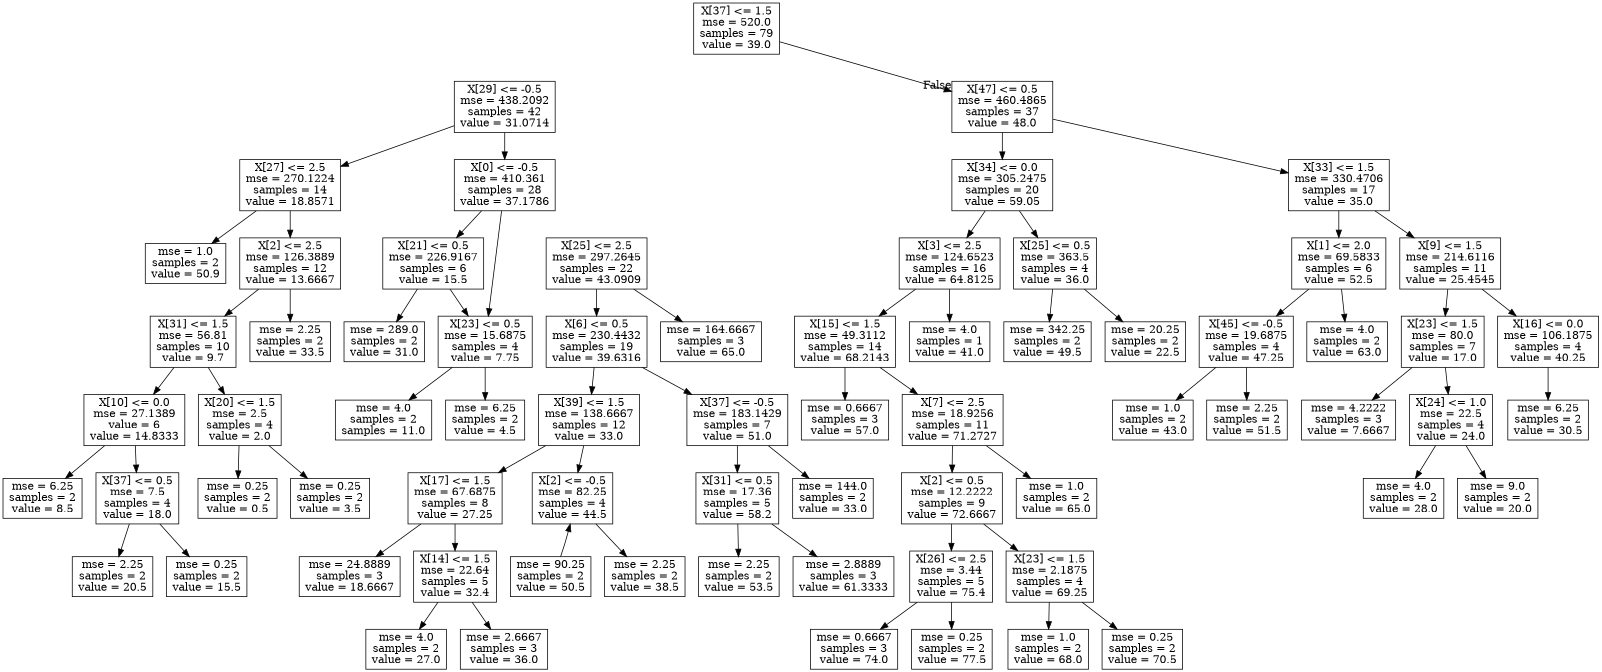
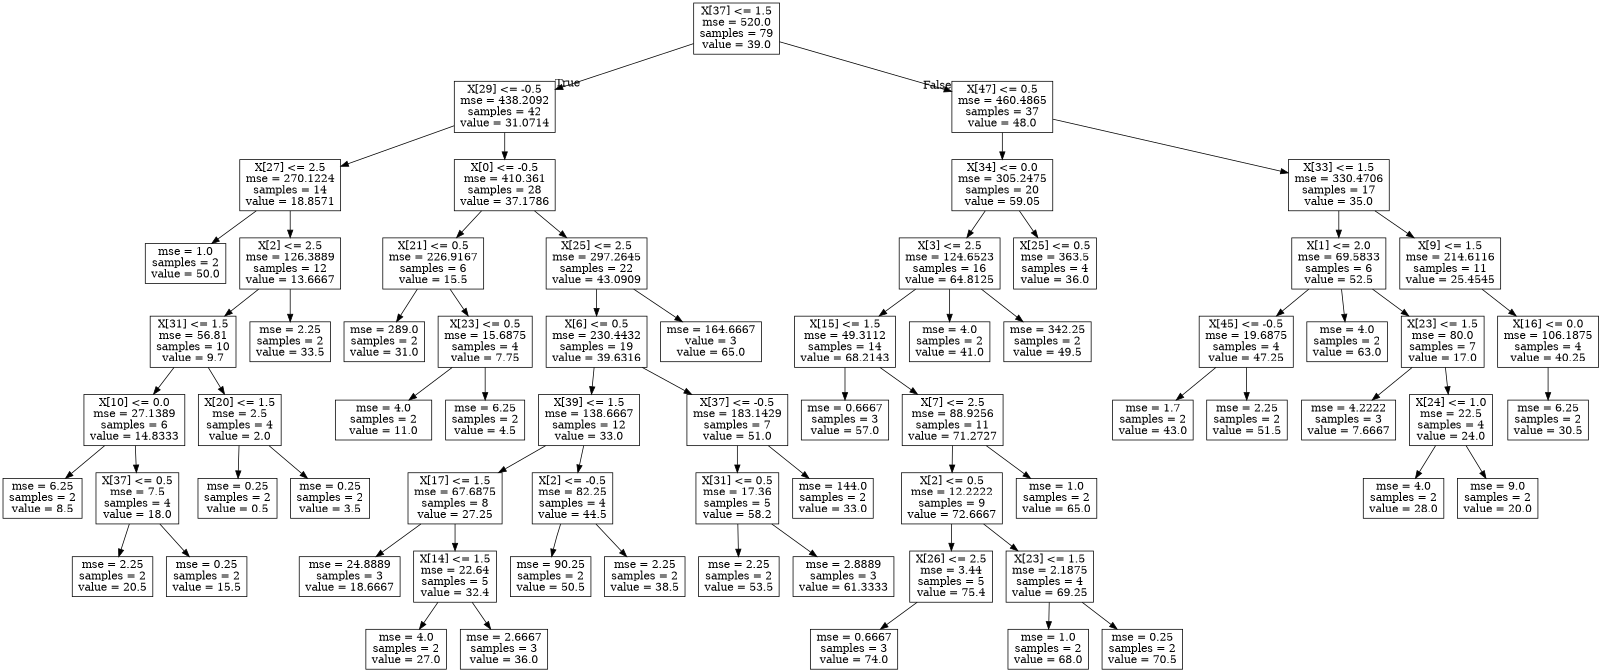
edge "X[37] <= 1.5 mse = 520.0 samples = 79 value = 39.0" -> "X[29] <= -0.5 mse = 438.2092 samples = 42 value = 31.0714": added
edge "X[0] <= -0.5 mse = 410.361 samples = 28 value = 37.1786" -> "X[23] <= 0.5 mse = 15.6875 samples = 4 value = 7.75": now "X[0] <= -0.5 mse = 410.361 samples = 28 value = 37.1786" -> "X[25] <= 2.5 mse = 297.2645 samples = 22 value = 43.0909"
node "mse = 1.0 samples = 2 value = 50.9": label "mse = 1.0 samples = 2 value = 50.9" -> "mse = 1.0 samples = 2 value = 50.0"
edge "X[9] <= 1.5 mse = 214.6116 samples = 11 value = 25.4545" -> "X[23] <= 1.5 mse = 80.0 samples = 7 value = 17.0": now "X[1] <= 2.0 mse = 69.5833 samples = 6 value = 52.5" -> "X[23] <= 1.5 mse = 80.0 samples = 7 value = 17.0"
edge "X[25] <= 0.5 mse = 363.5 samples = 4 value = 36.0" -> "mse = 342.25 samples = 2 value = 49.5": now "X[3] <= 2.5 mse = 124.6523 samples = 16 value = 64.8125" -> "mse = 342.25 samples = 2 value = 49.5"
node "mse = 164.6667 samples = 3 value = 65.0": label "mse = 164.6667 samples = 3 value = 65.0" -> "mse = 164.6667 value = 3 value = 65.0"
node "mse = 4.0 samples = 1 value = 41.0": label "mse = 4.0 samples = 1 value = 41.0" -> "mse = 4.0 samples = 2 value = 41.0"
node "mse = 20.25 samples = 2 value = 22.5": removed
node "X[10] <= 0.0 mse = 27.1389 value = 6 value = 14.8333": label "X[10] <= 0.0 mse = 27.1389 value = 6 value = 14.8333" -> "X[10] <= 0.0 mse = 27.1389 samples = 6 value = 14.8333"
node "mse = 4.0 samples = 2 samples = 11.0": label "mse = 4.0 samples = 2 samples = 11.0" -> "mse = 4.0 samples = 2 value = 11.0"
node "X[7] <= 2.5 mse = 18.9256 samples = 11 value = 71.2727": label "X[7] <= 2.5 mse = 18.9256 samples = 11 value = 71.2727" -> "X[7] <= 2.5 mse = 88.9256 samples = 11 value = 71.2727"
node "mse = 1.0 samples = 2 value = 43.0": label "mse = 1.0 samples = 2 value = 43.0" -> "mse = 1.7 samples = 2 value = 43.0"
edge "mse = 90.25 samples = 2 value = 50.5" -> "X[2] <= -0.5 mse = 82.25 samples = 4 value = 44.5": reversed
node "mse = 0.25 samples = 2 value = 77.5": removed
